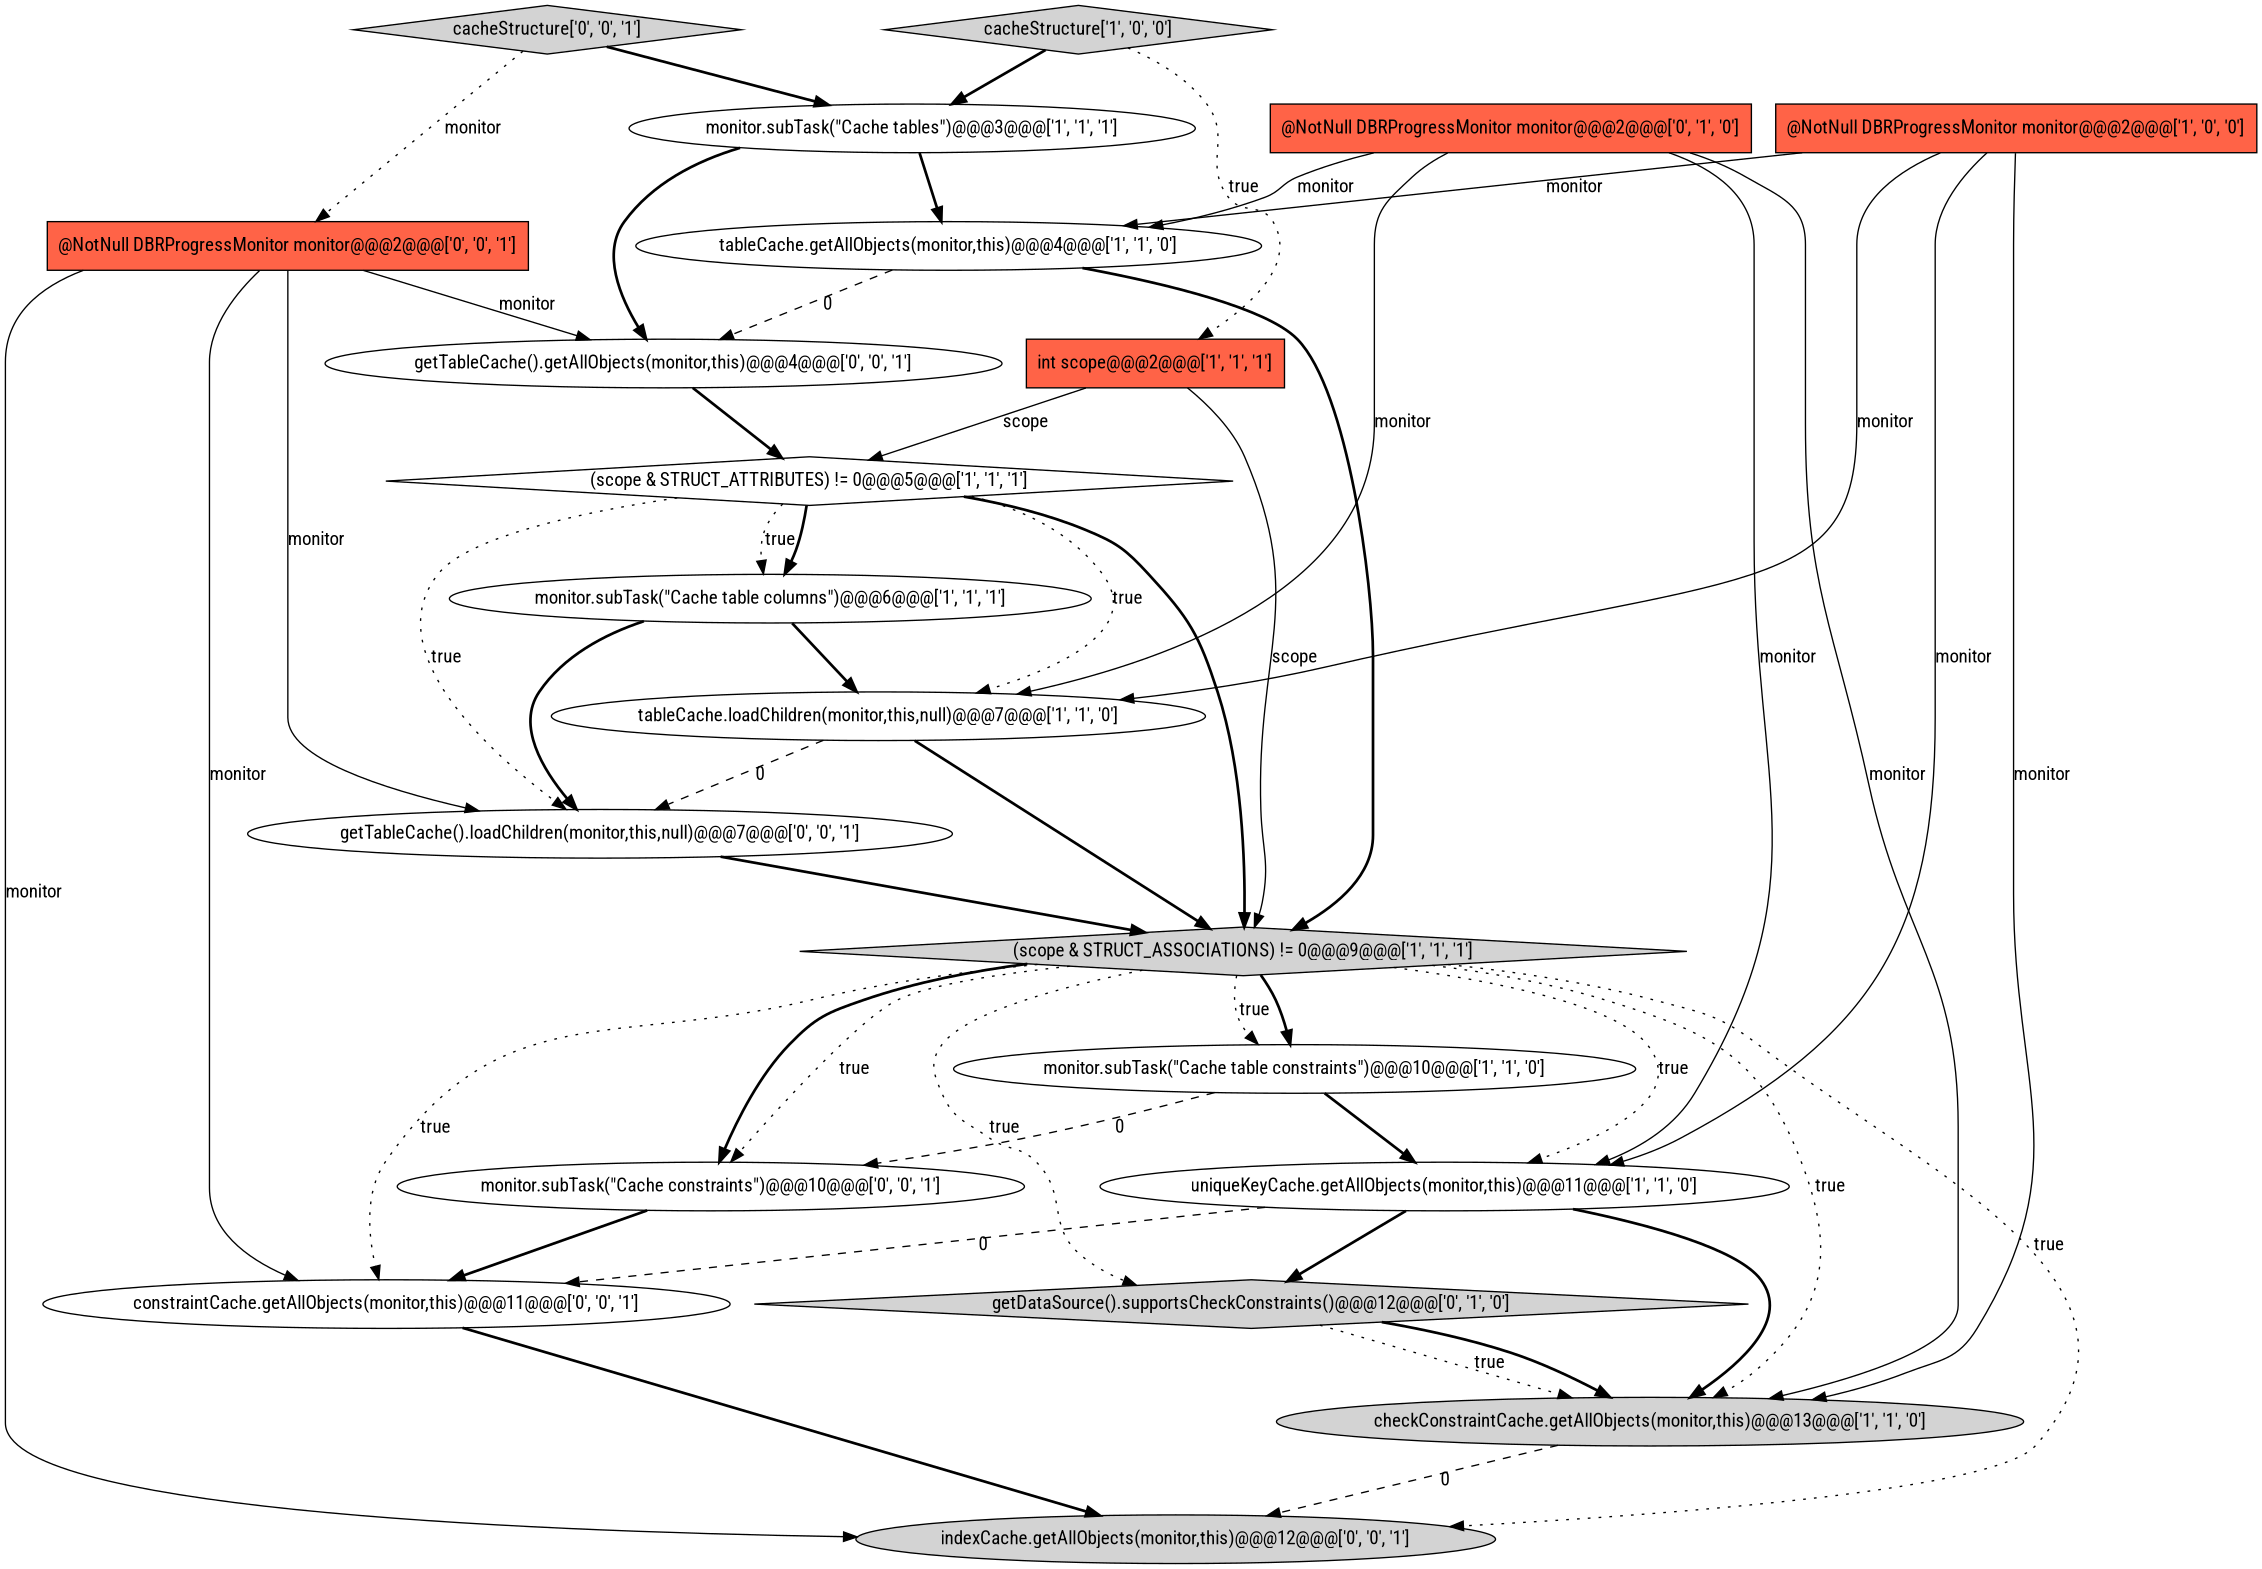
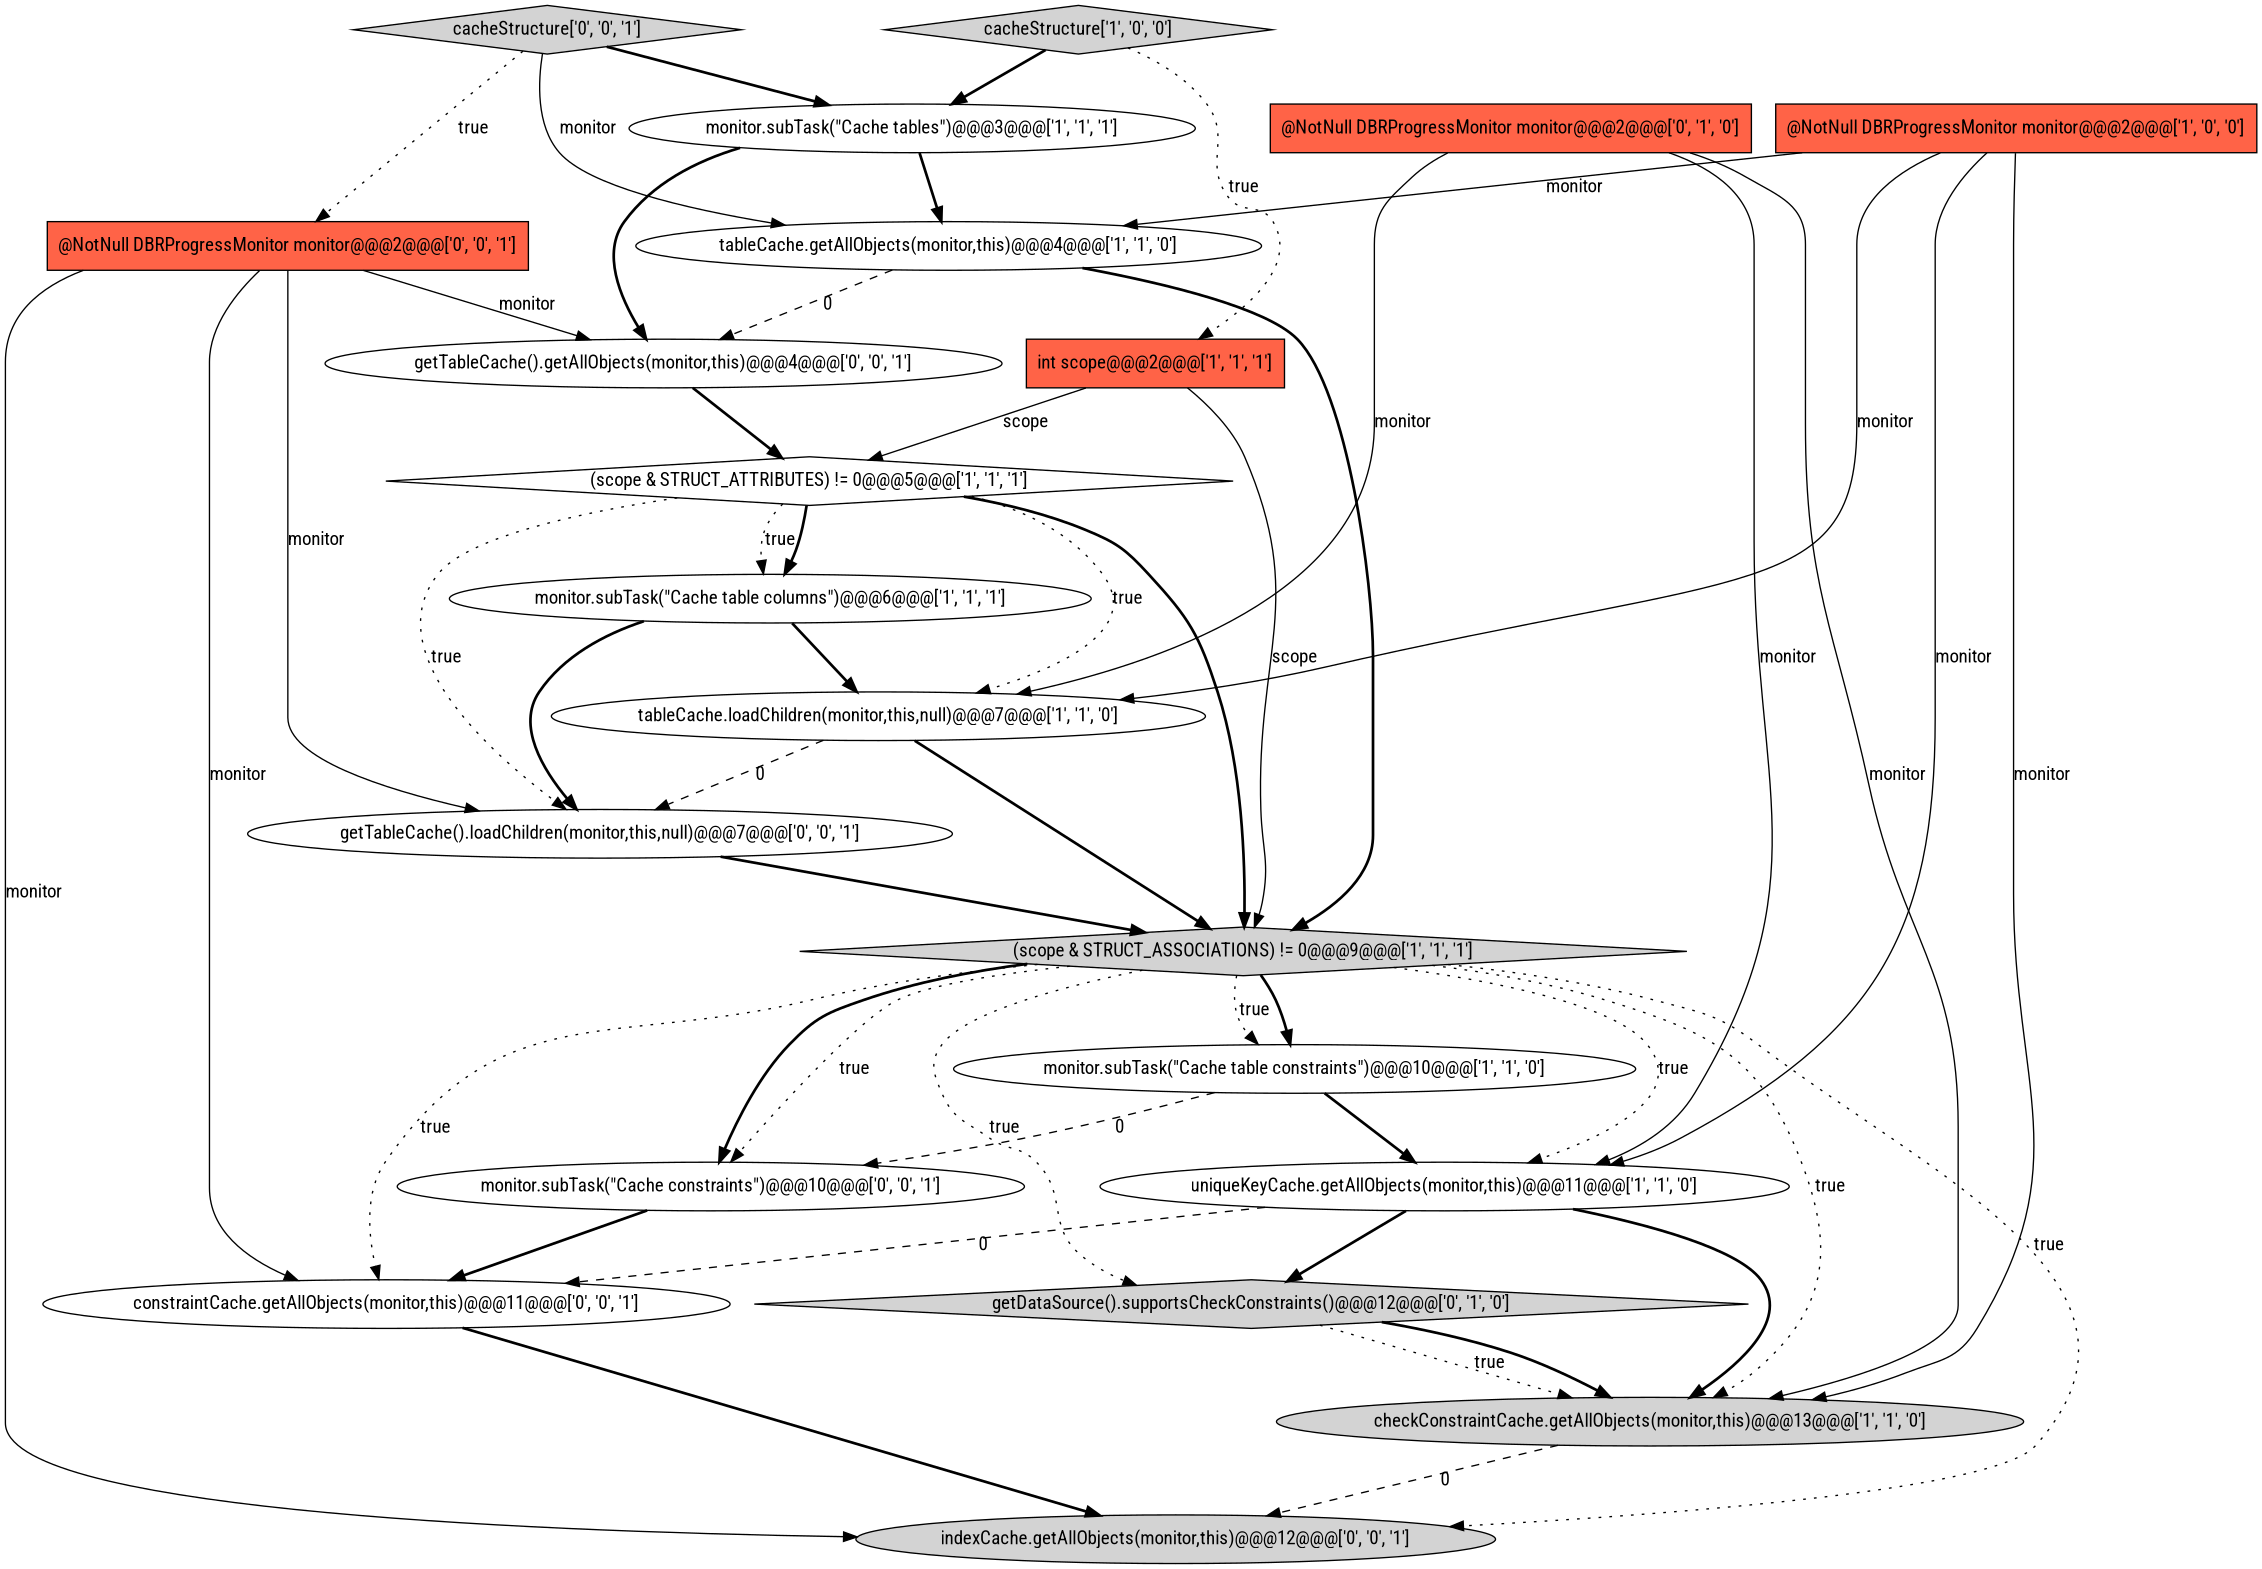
edge "cacheStructure['0', '0', '1']" -> "@NotNull DBRProgressMonitor monitor@@@2@@@['0', '0', '1']": label "monitor" -> "true"
edge "@NotNull DBRProgressMonitor monitor@@@2@@@['0', '1', '0']" -> "tableCache.getAllObjects(monitor,this)@@@4@@@['1', '1', '0']": now "cacheStructure['0', '0', '1']" -> "tableCache.getAllObjects(monitor,this)@@@4@@@['1', '1', '0']"
